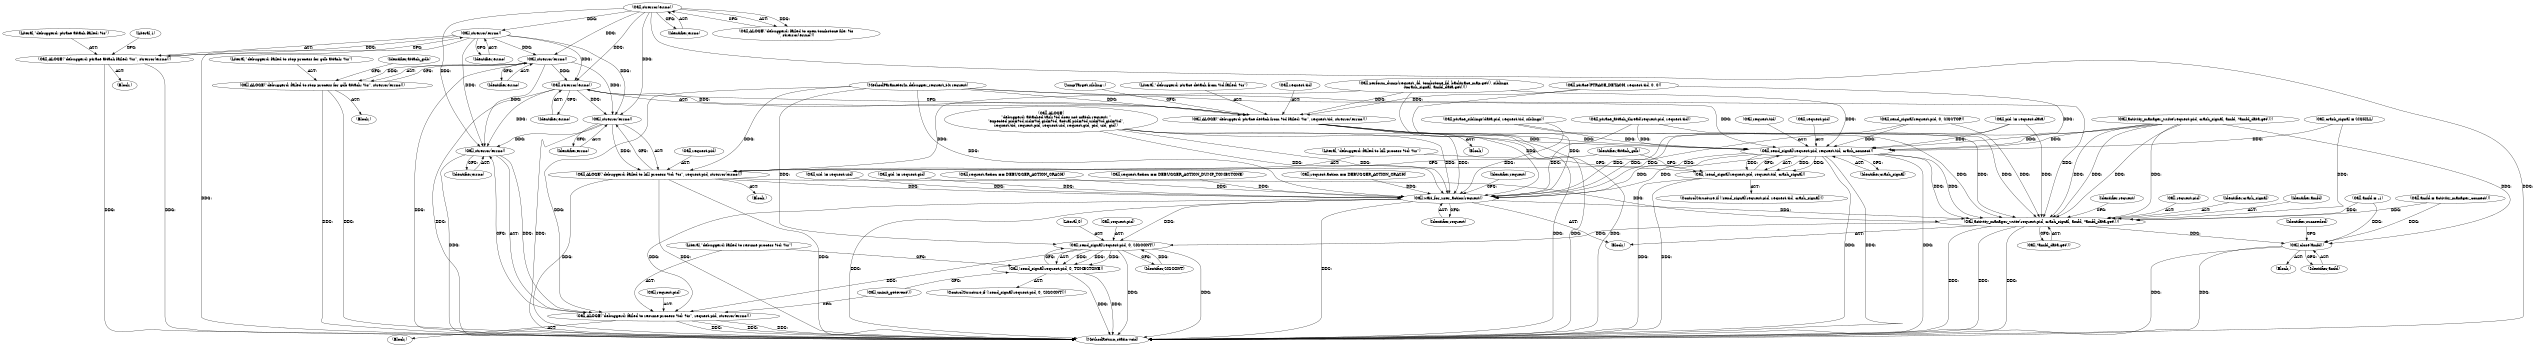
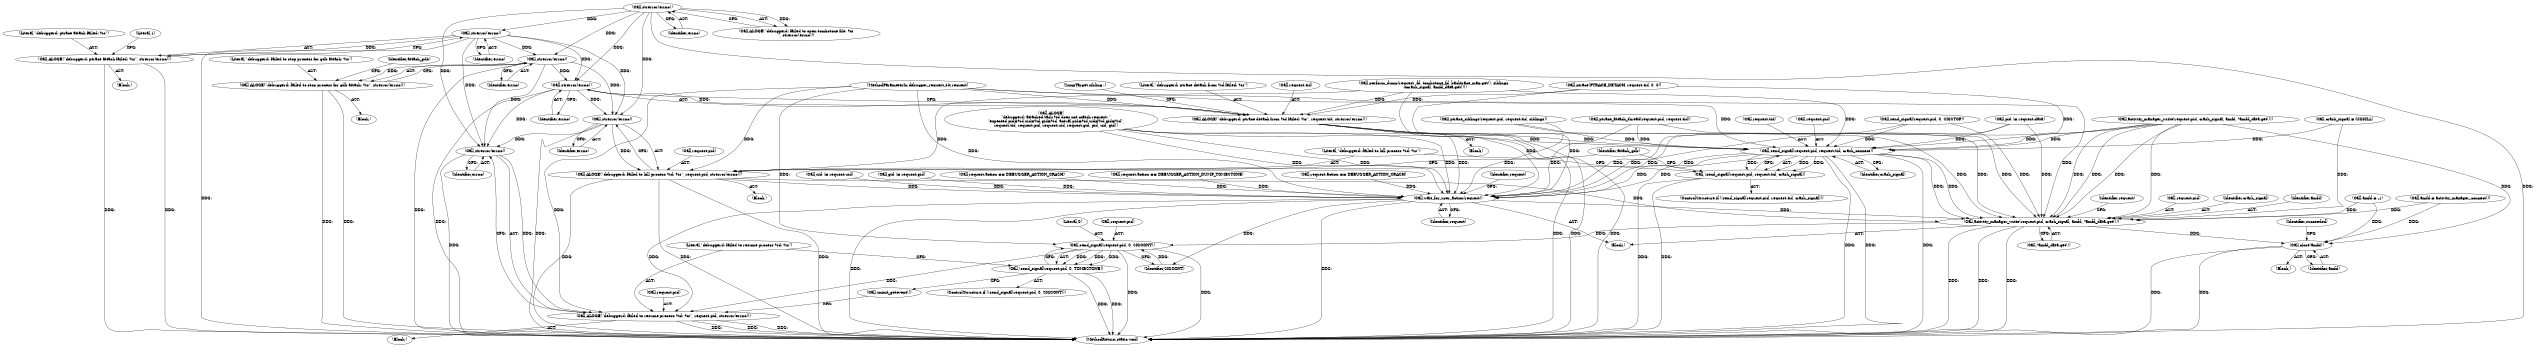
node "(Call,ptrace_siblings(data.pid, request.tid, siblings))": label "(Call,ptrace_siblings(data.pid, request.tid, siblings))" -> "(Call,ptrace_siblings(request.pid, request.tid, siblings))"
edge "(Call,wait_for_user_action(request))" -> "(Call,send_signal(request.pid, 0, SIGCONT))": now "(Call,wait_for_user_action(request))" -> "(Identifier,SIGCONT)"
edge "(Call,uninit_getevent())" -> "(Call,!send_signal(request.pid, 0, TOMBSTONE))": reversed
